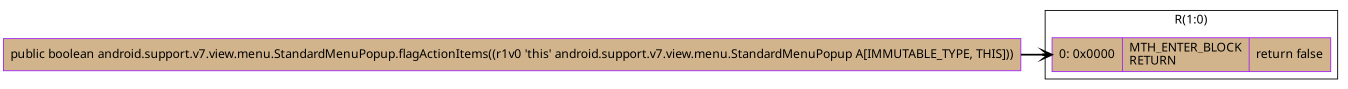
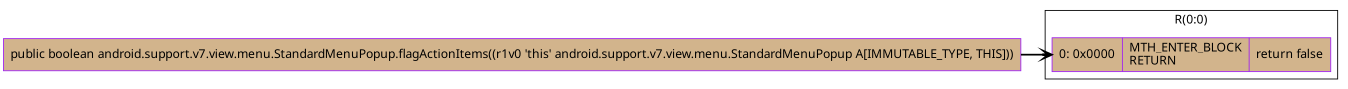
cluster "R(1:0)": label "R(1:0)" -> "R(0:0)"
